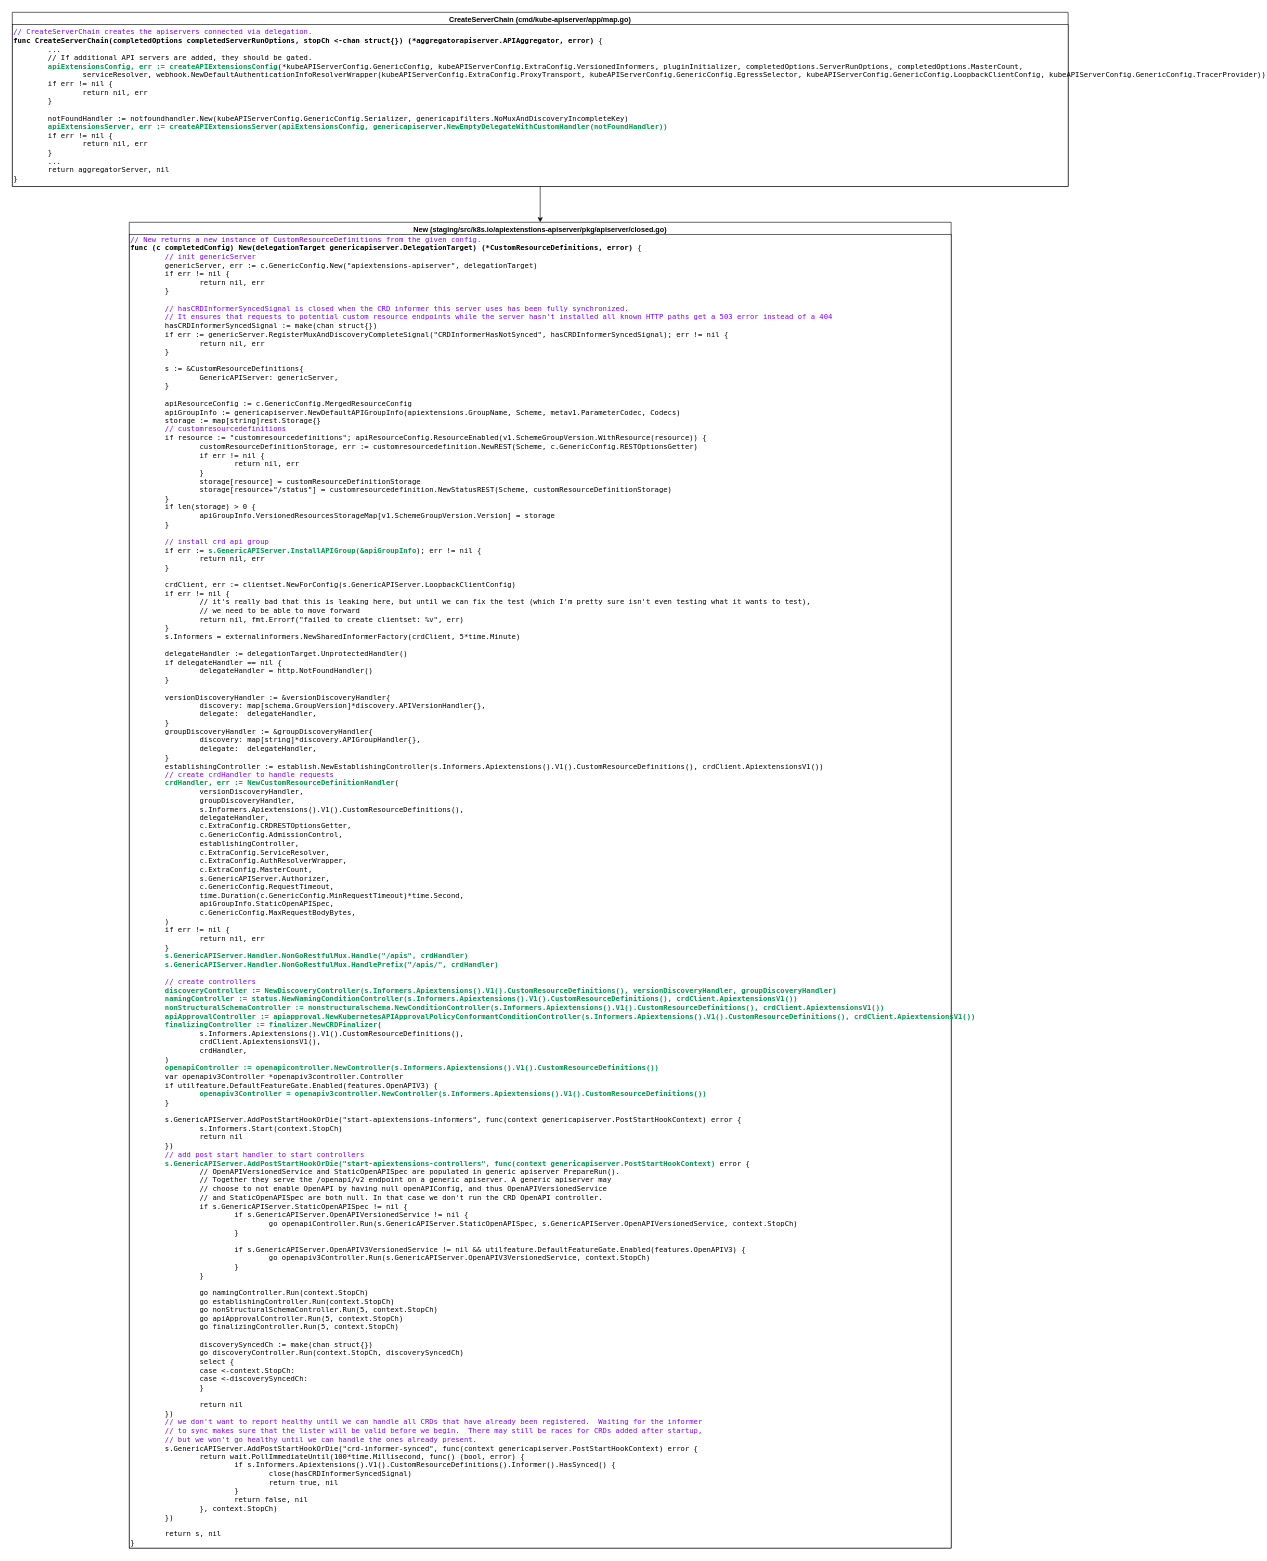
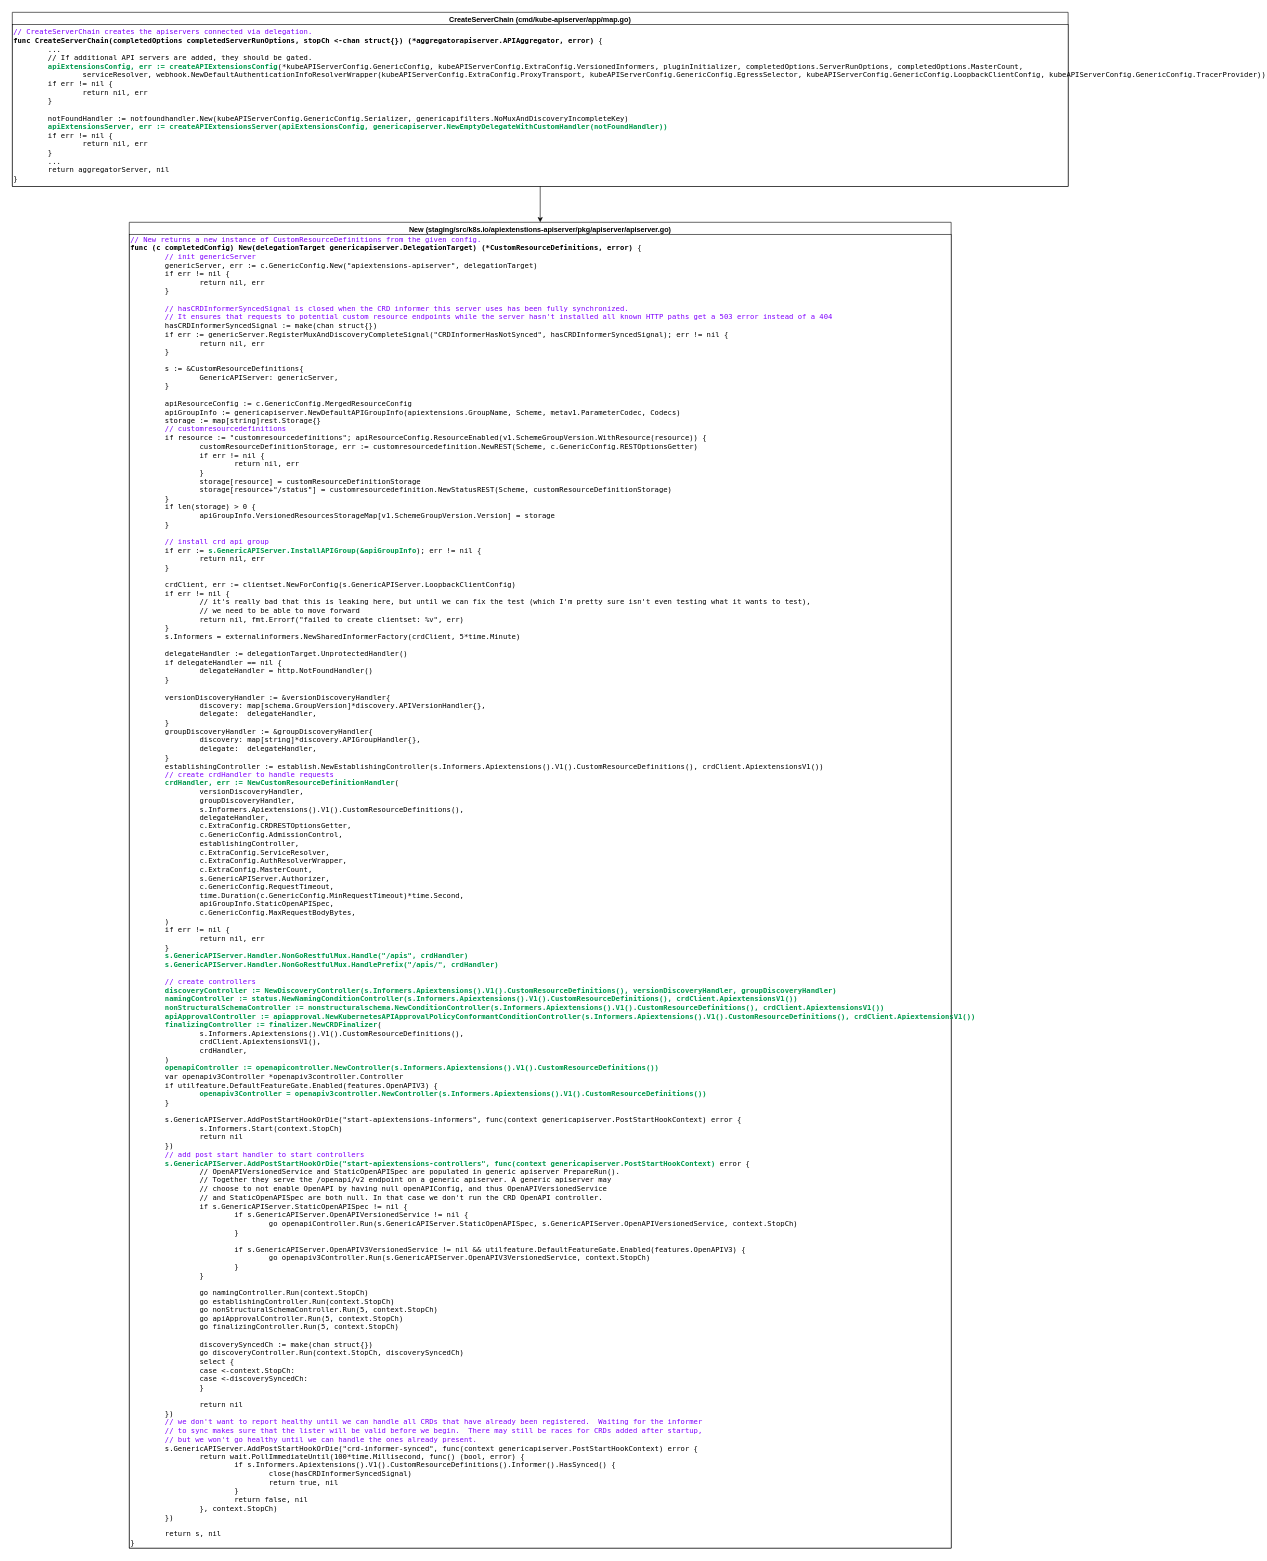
node "New (staging/src/k8s.io/apiextenstions-apiserver/pkg/apiserver/closed.go)": label "New (staging/src/k8s.io/apiextenstions-apiserver/pkg/apiserver/closed.go)" -> "New (staging/src/k8s.io/apiextenstions-apiserver/pkg/apiserver/apiserver.go)"
